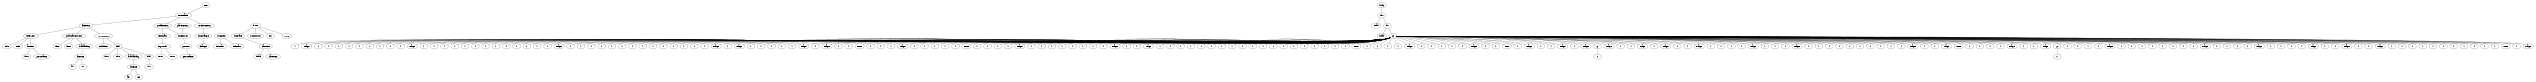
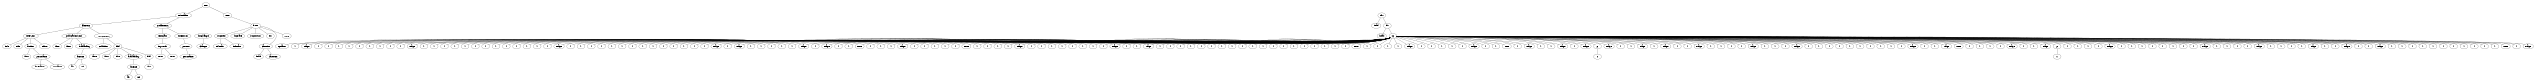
node "body": removed
node "text": added
node "particDesc": removed
node "revisionDesc": removed
edge "front" -- "docTitle": added
edge "docDate" -- "castList": now "front" -- "castList"
node "editor": added
node "speaker": added
node "name": added
node "forename": added
node "surname": added
